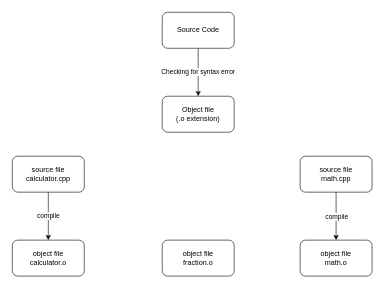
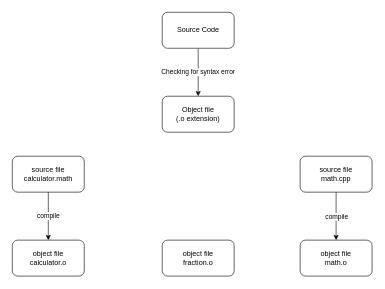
node "source file calculator.cpp": label "source file calculator.cpp" -> "source file calculator.math"
